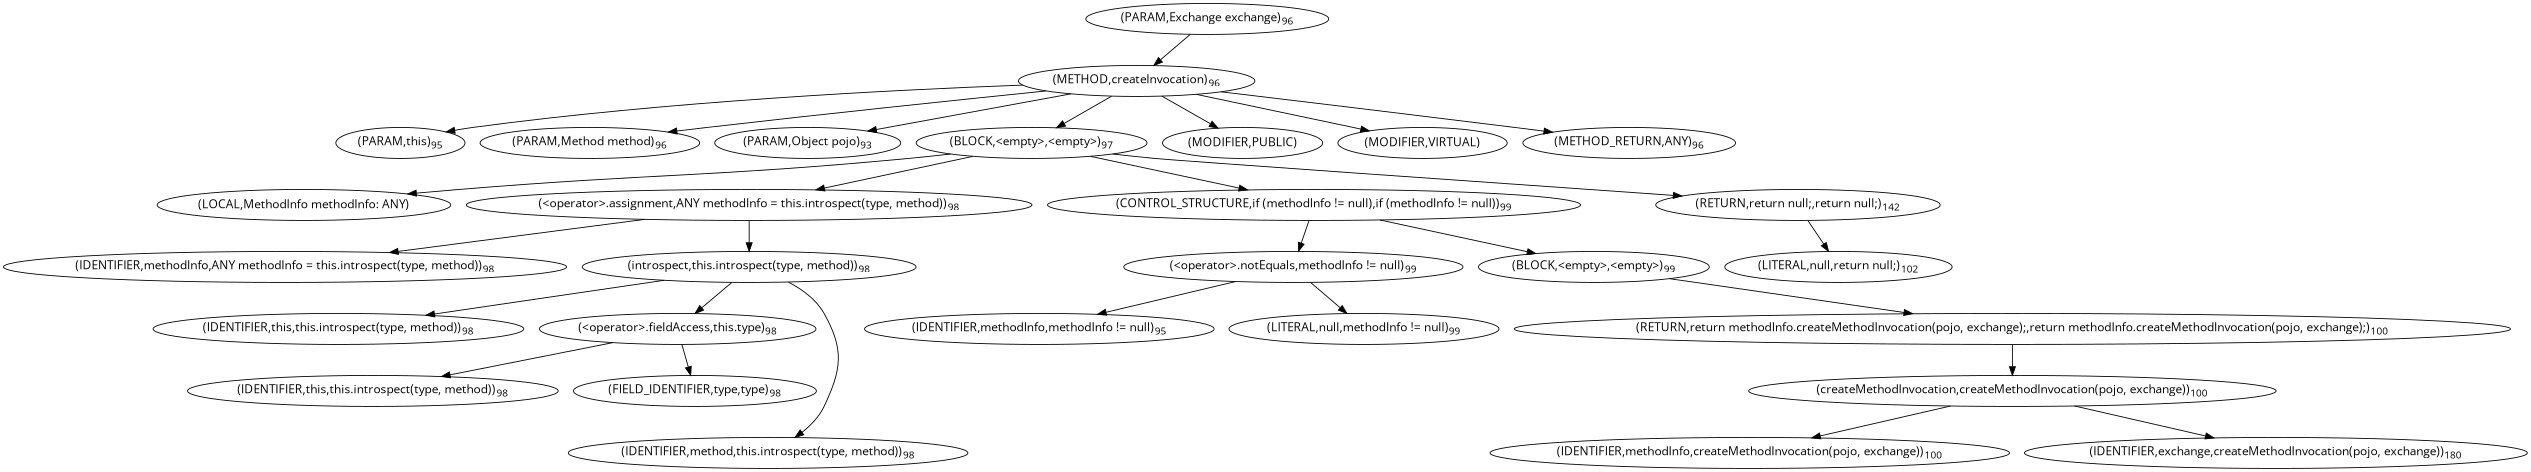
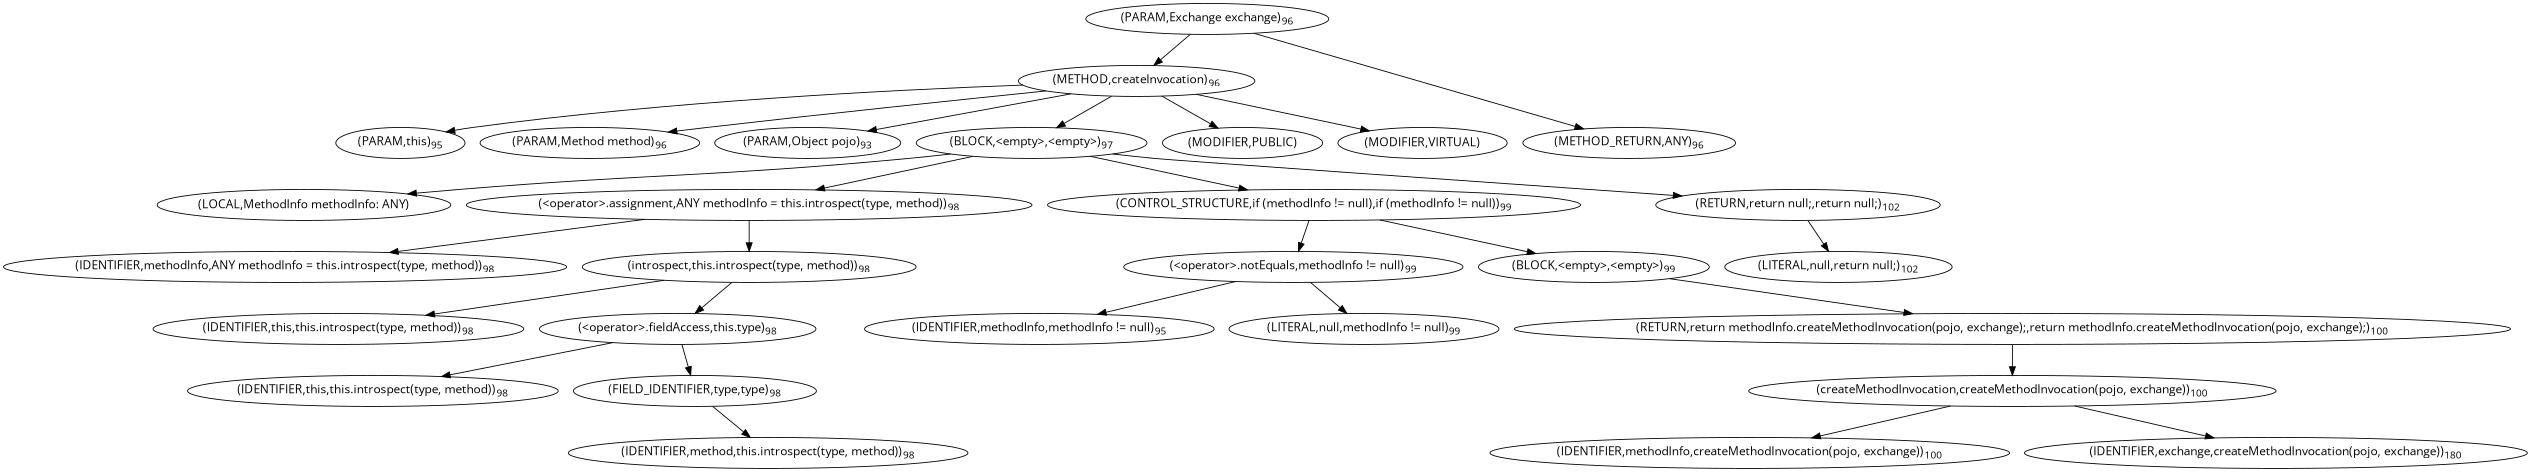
edge "(METHOD,createInvocation)" -> "(METHOD_RETURN,ANY)": now "(PARAM,Exchange exchange)" -> "(METHOD_RETURN,ANY)"
node "(RETURN,return null;,return null;)": text "142" -> "102"
edge "(introspect,this.introspect(type, method))" -> "(IDENTIFIER,method,this.introspect(type, method))": now "(FIELD_IDENTIFIER,type,type)" -> "(IDENTIFIER,method,this.introspect(type, method))"
